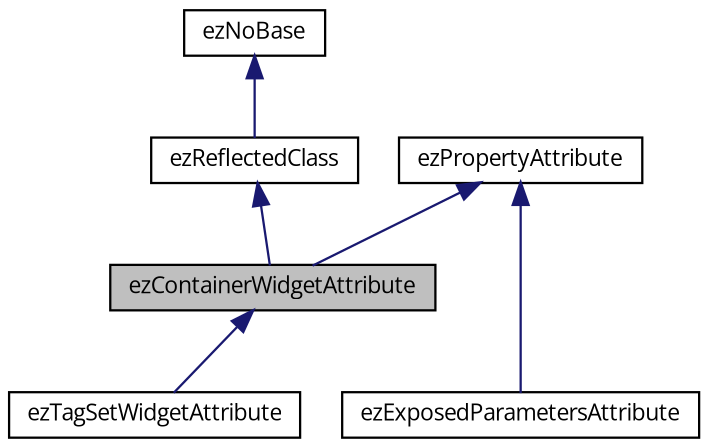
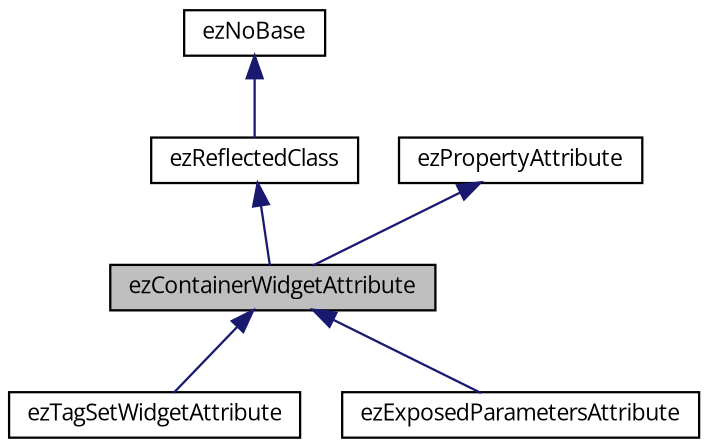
edge "ezExposedParametersAttribute" -> "ezPropertyAttribute": now "ezExposedParametersAttribute" -> "ezContainerWidgetAttribute"
